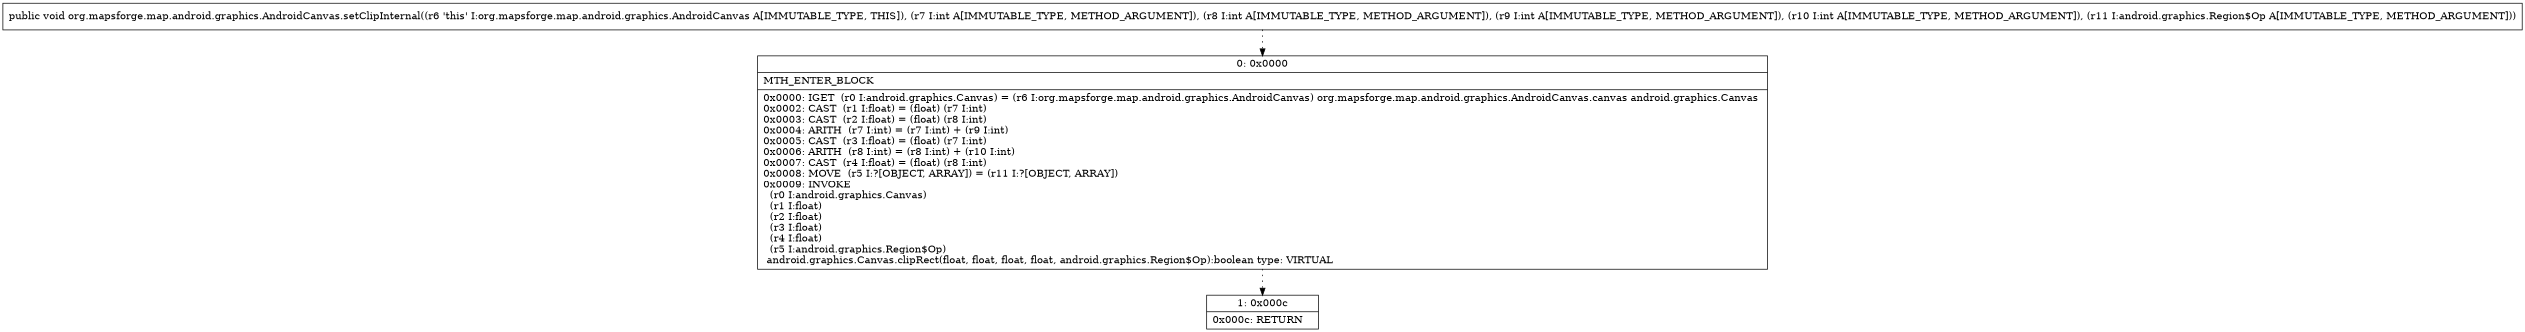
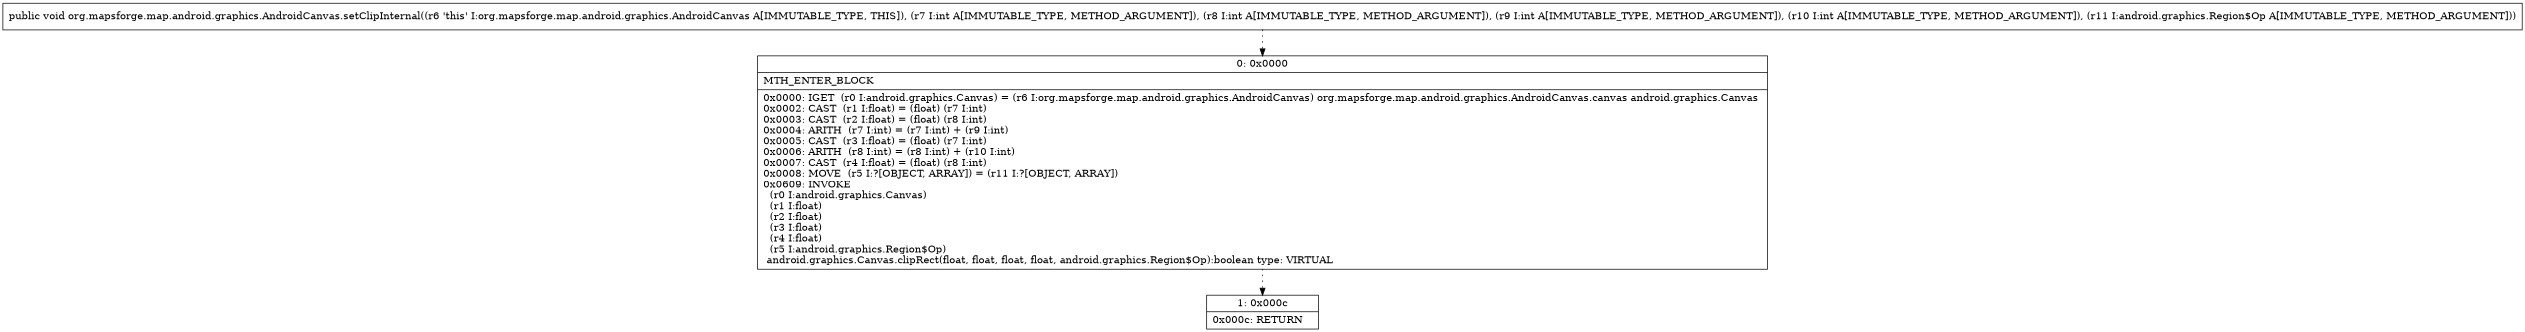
node "0: 0x0000": text "0x0009: INVOKE" -> "0x0609: INVOKE"
